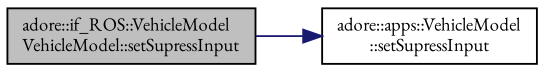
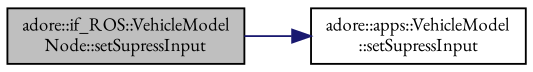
node "adore::if_ROS::VehicleModel VehicleModel::setSupressInput": label "adore::if_ROS::VehicleModel VehicleModel::setSupressInput" -> "adore::if_ROS::VehicleModel Node::setSupressInput"
